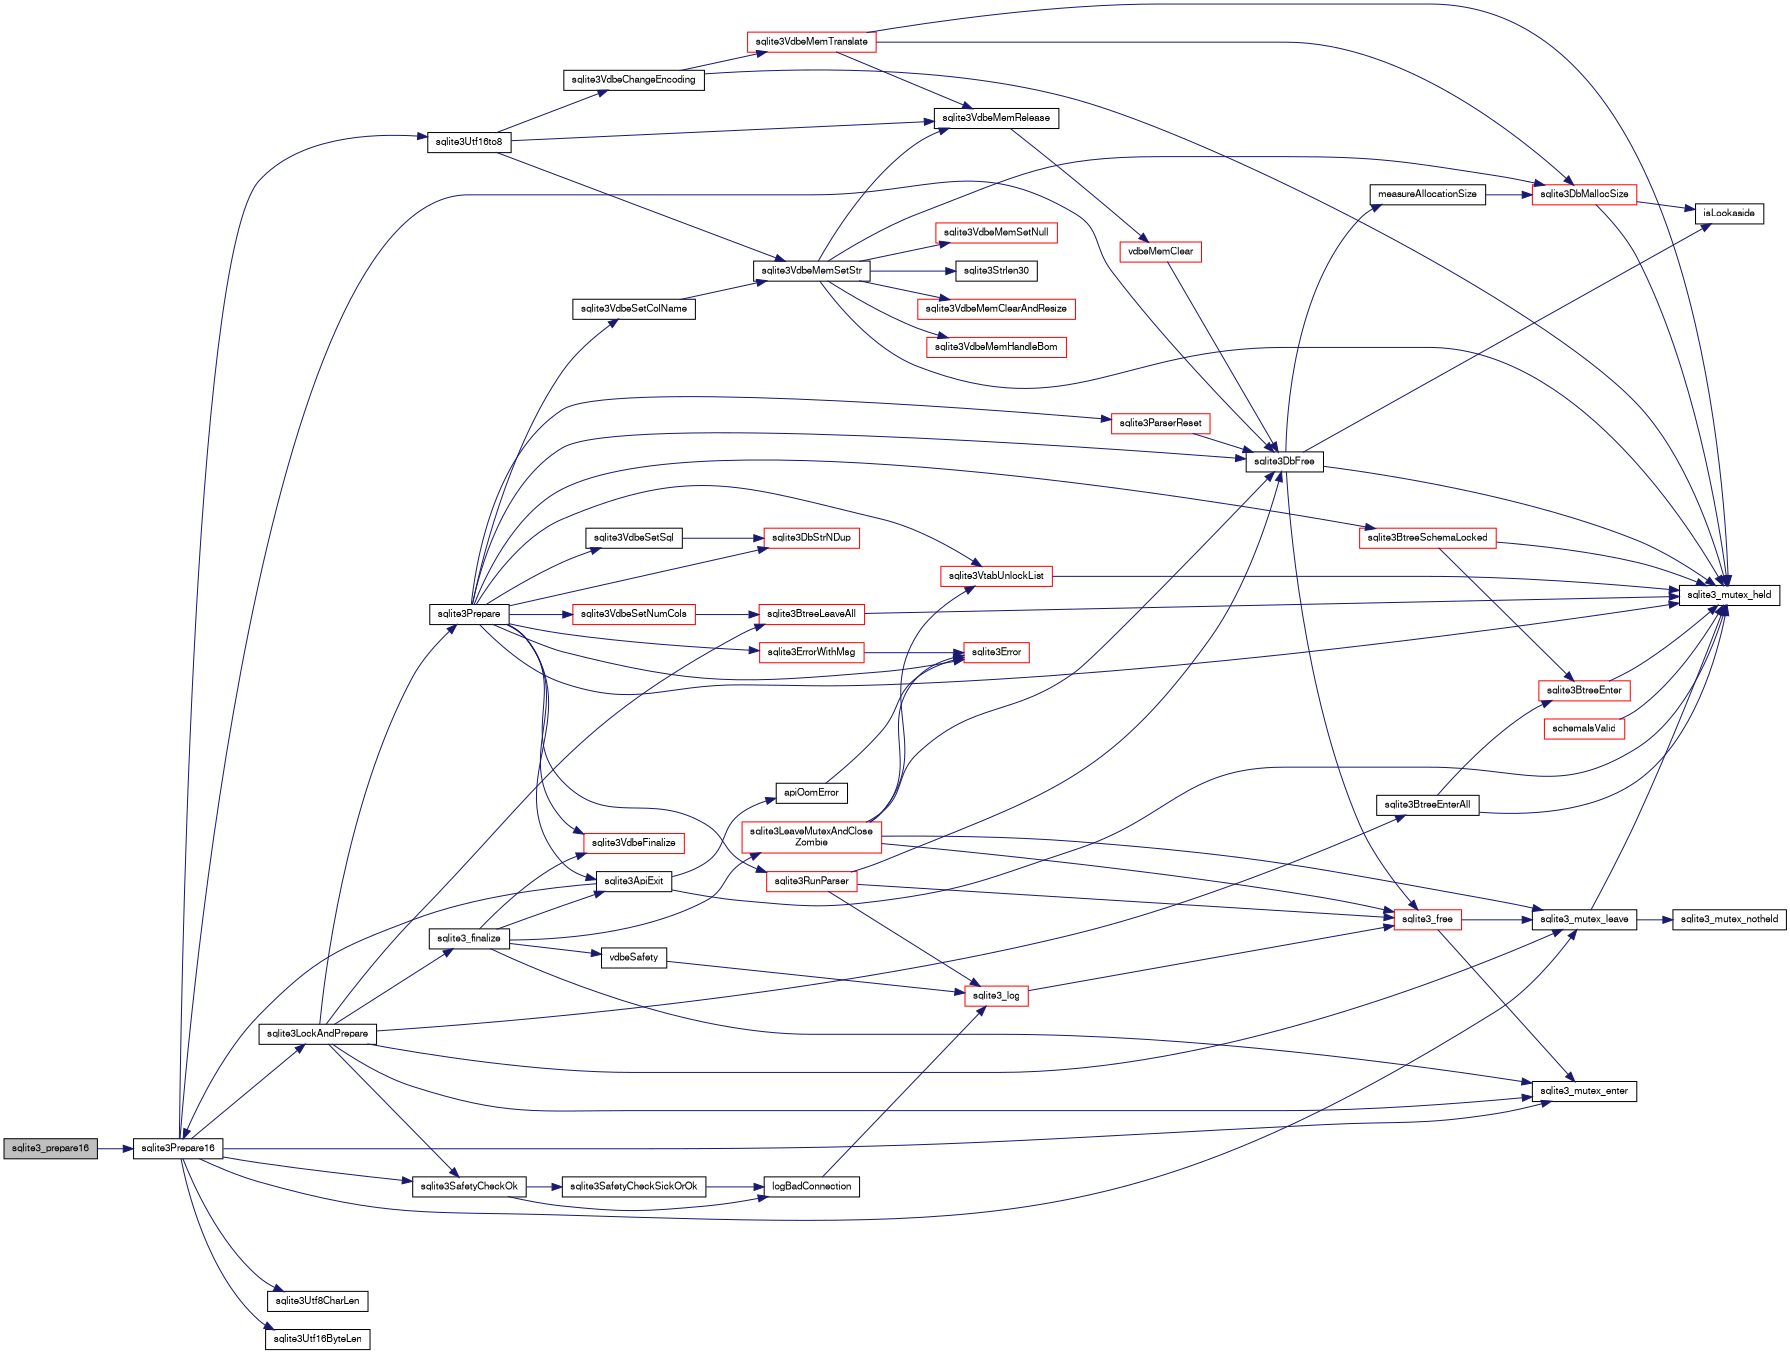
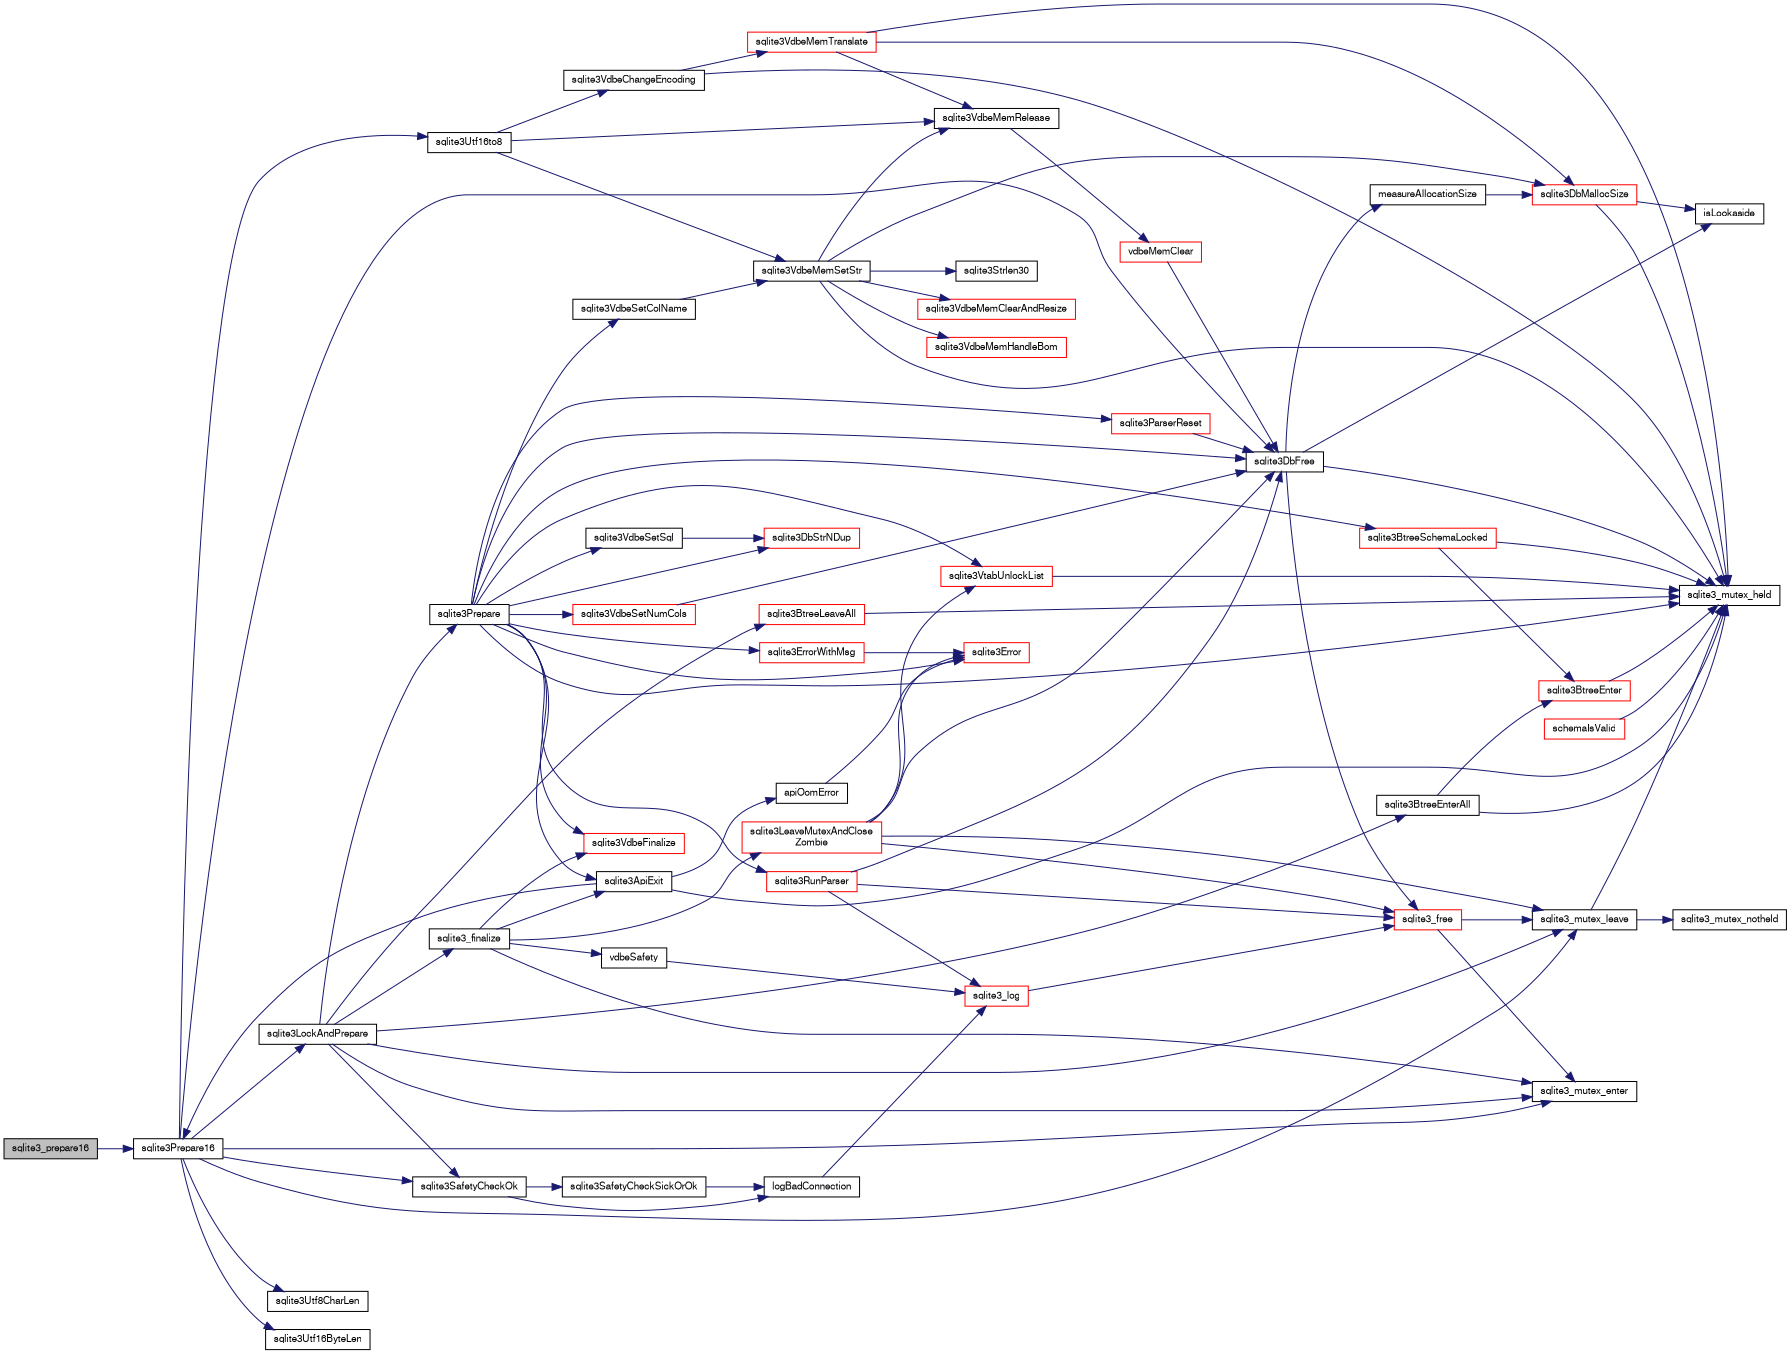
node "sqlite3VdbeMemSetNull": removed
edge "sqlite3VdbeSetNumCols" -> "sqlite3BtreeLeaveAll": now "sqlite3VdbeSetNumCols" -> "sqlite3DbFree"
